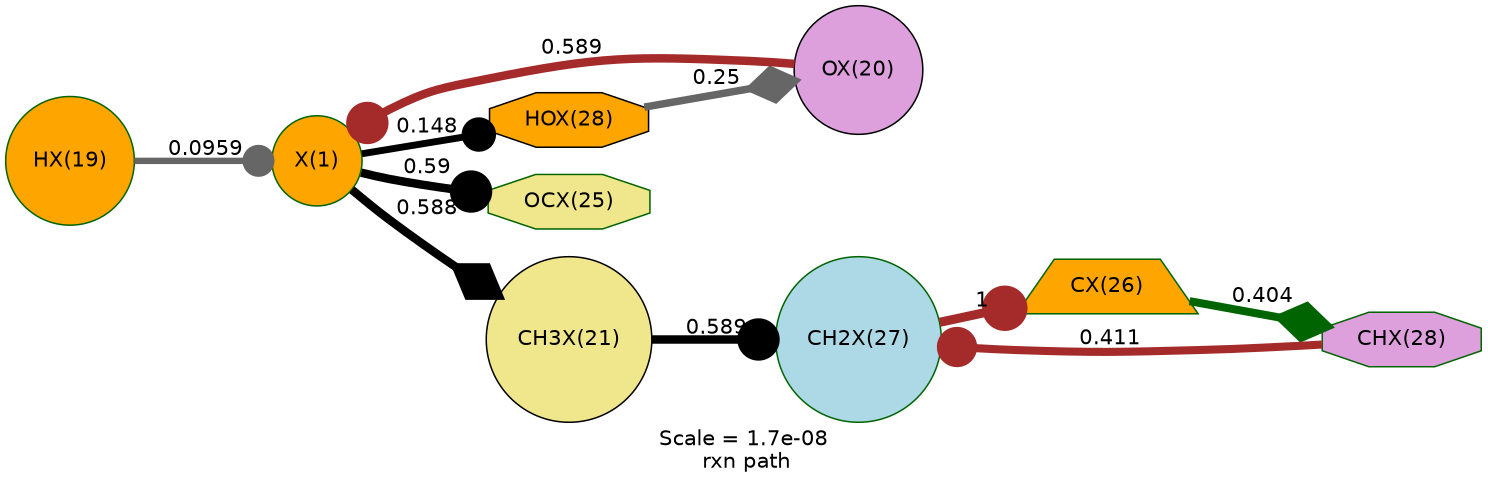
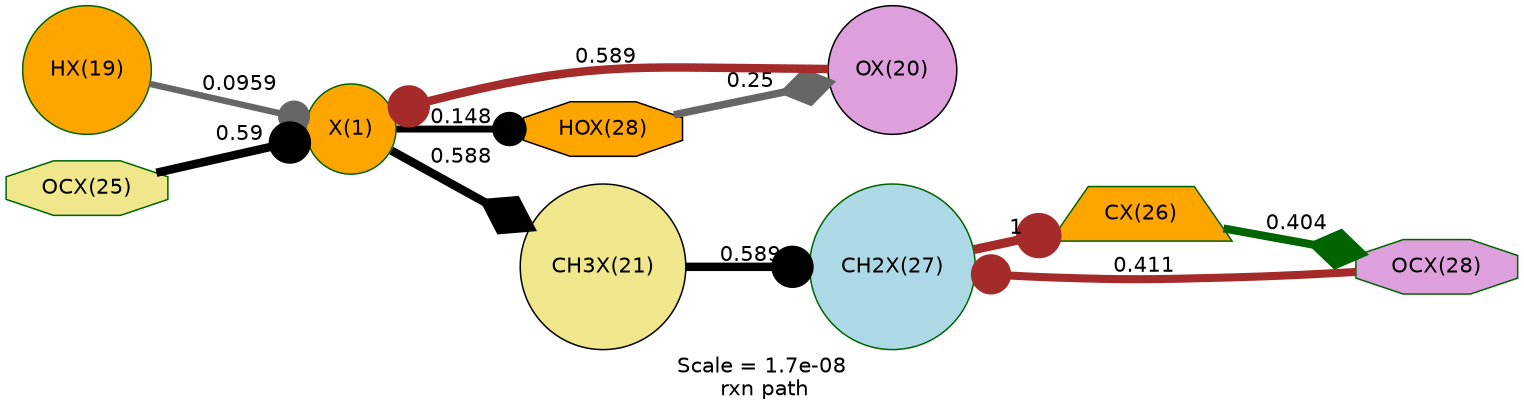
edge "X(1)" -> "OCX(25)": reversed
node "CHX(28)": label "CHX(28)" -> "OCX(28)"
